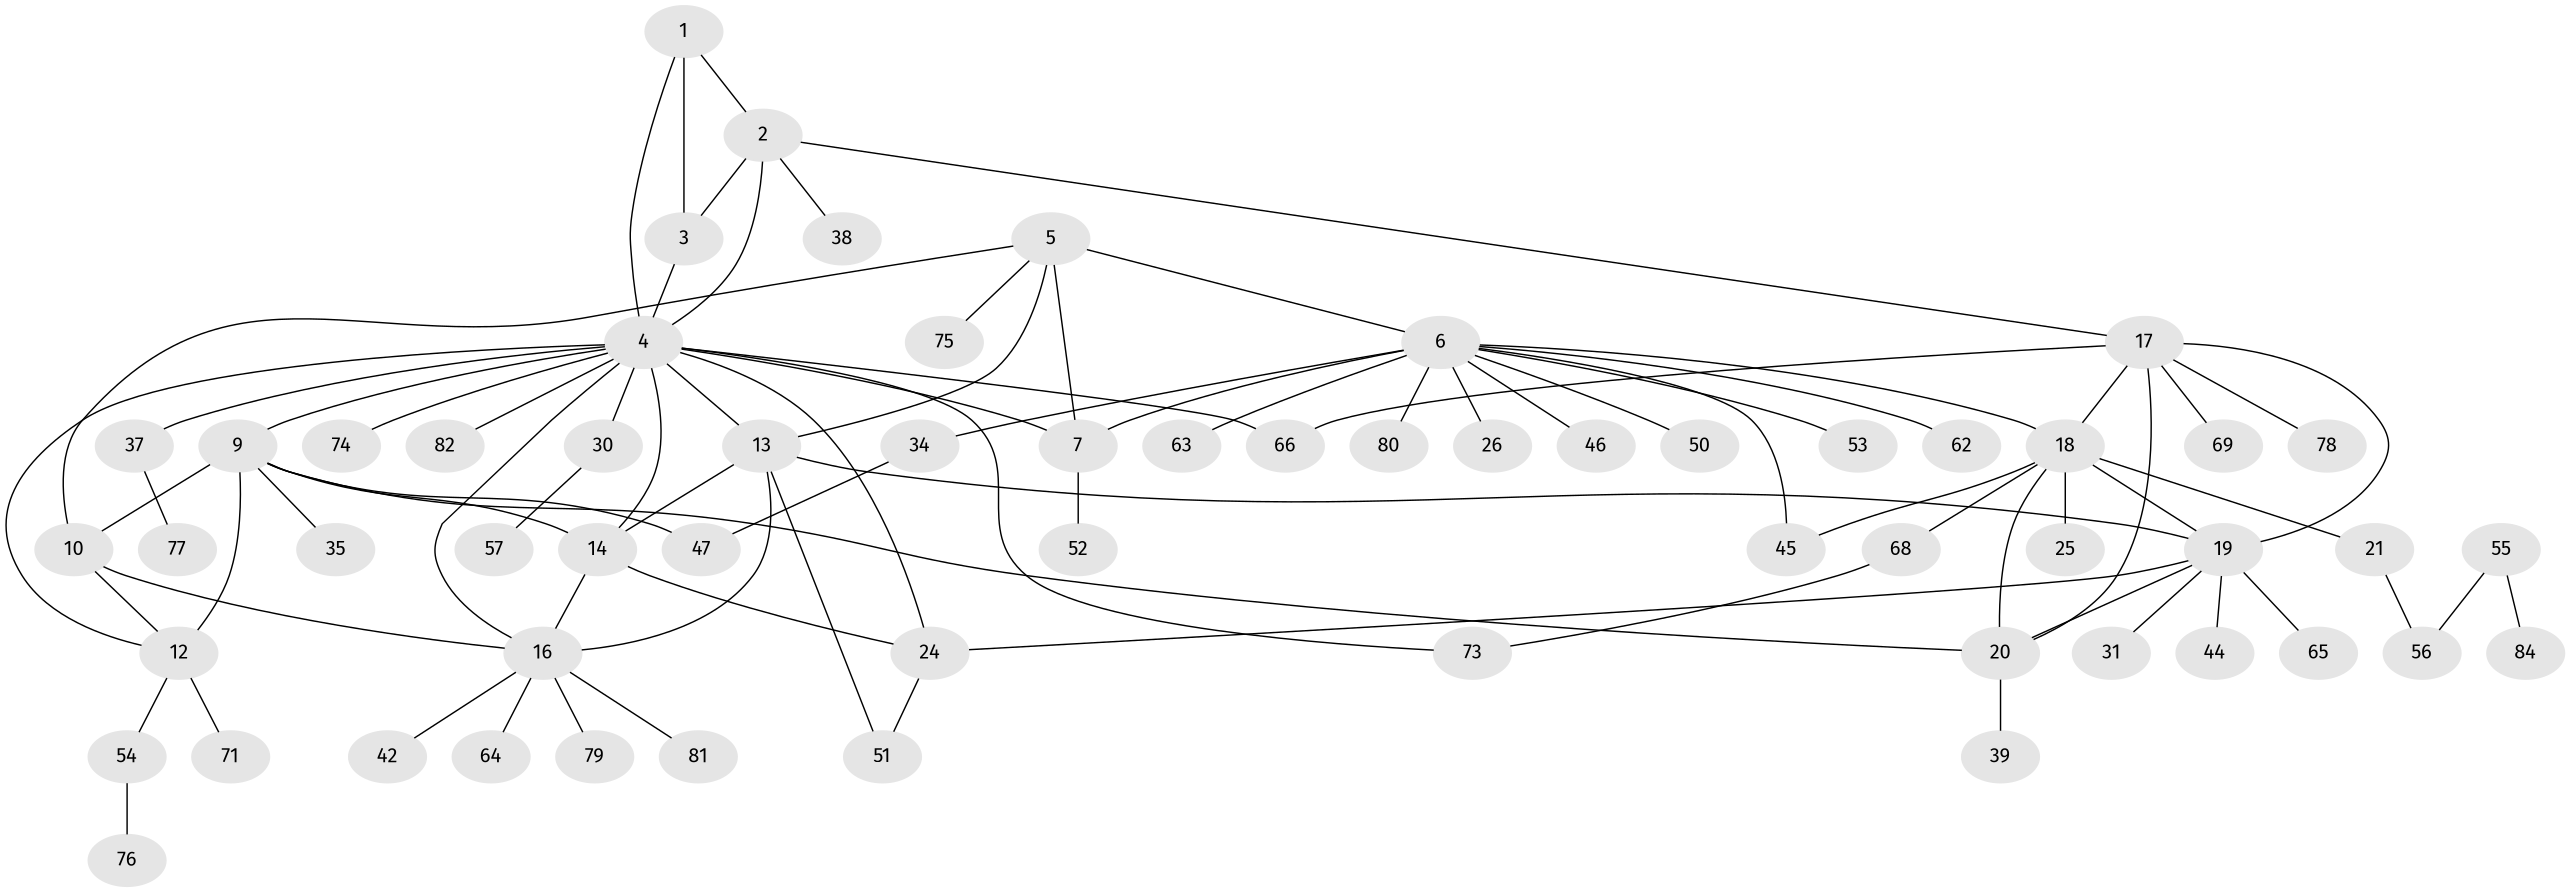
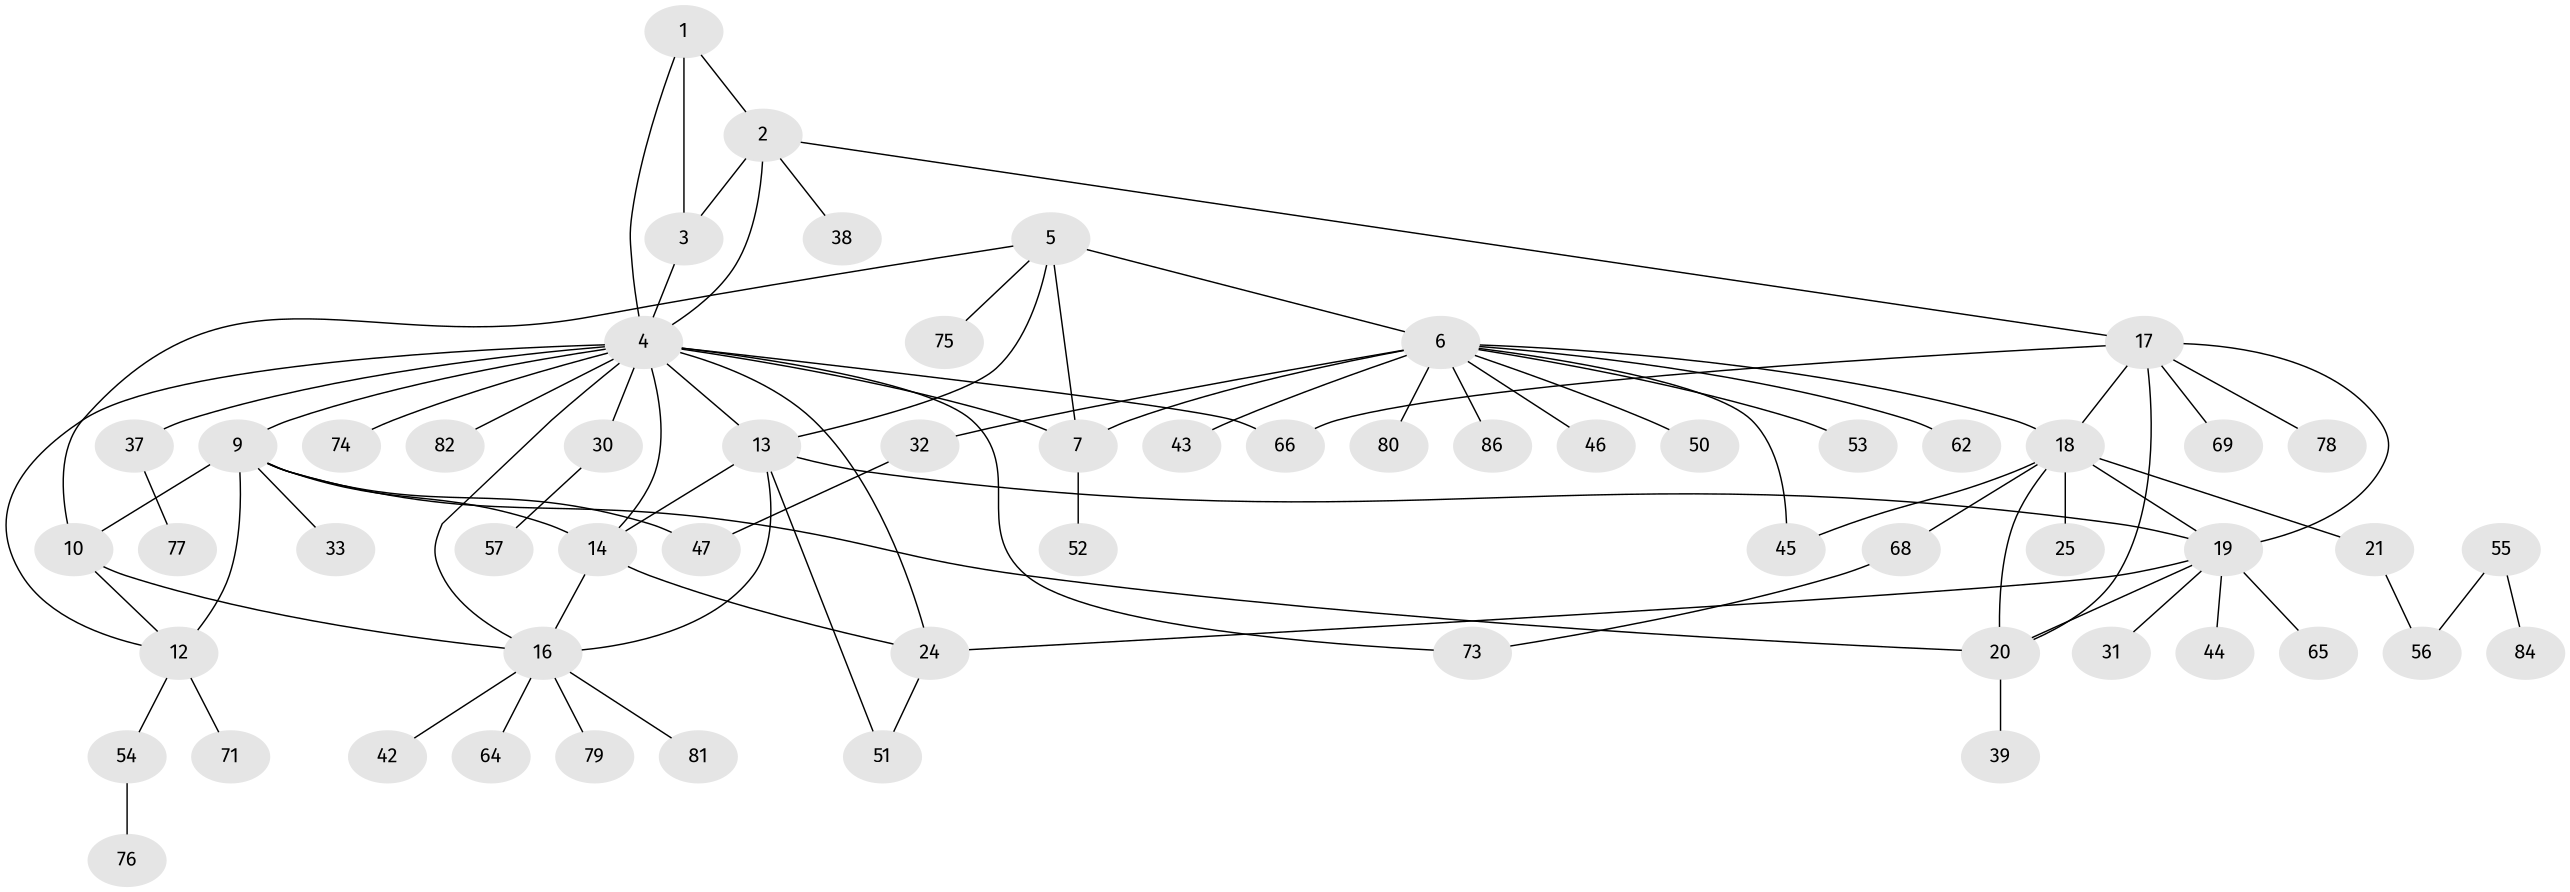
node "34": label "34" -> "32"
node "63": label "63" -> "43"
node "26": label "26" -> "86"
node "35": label "35" -> "33"
